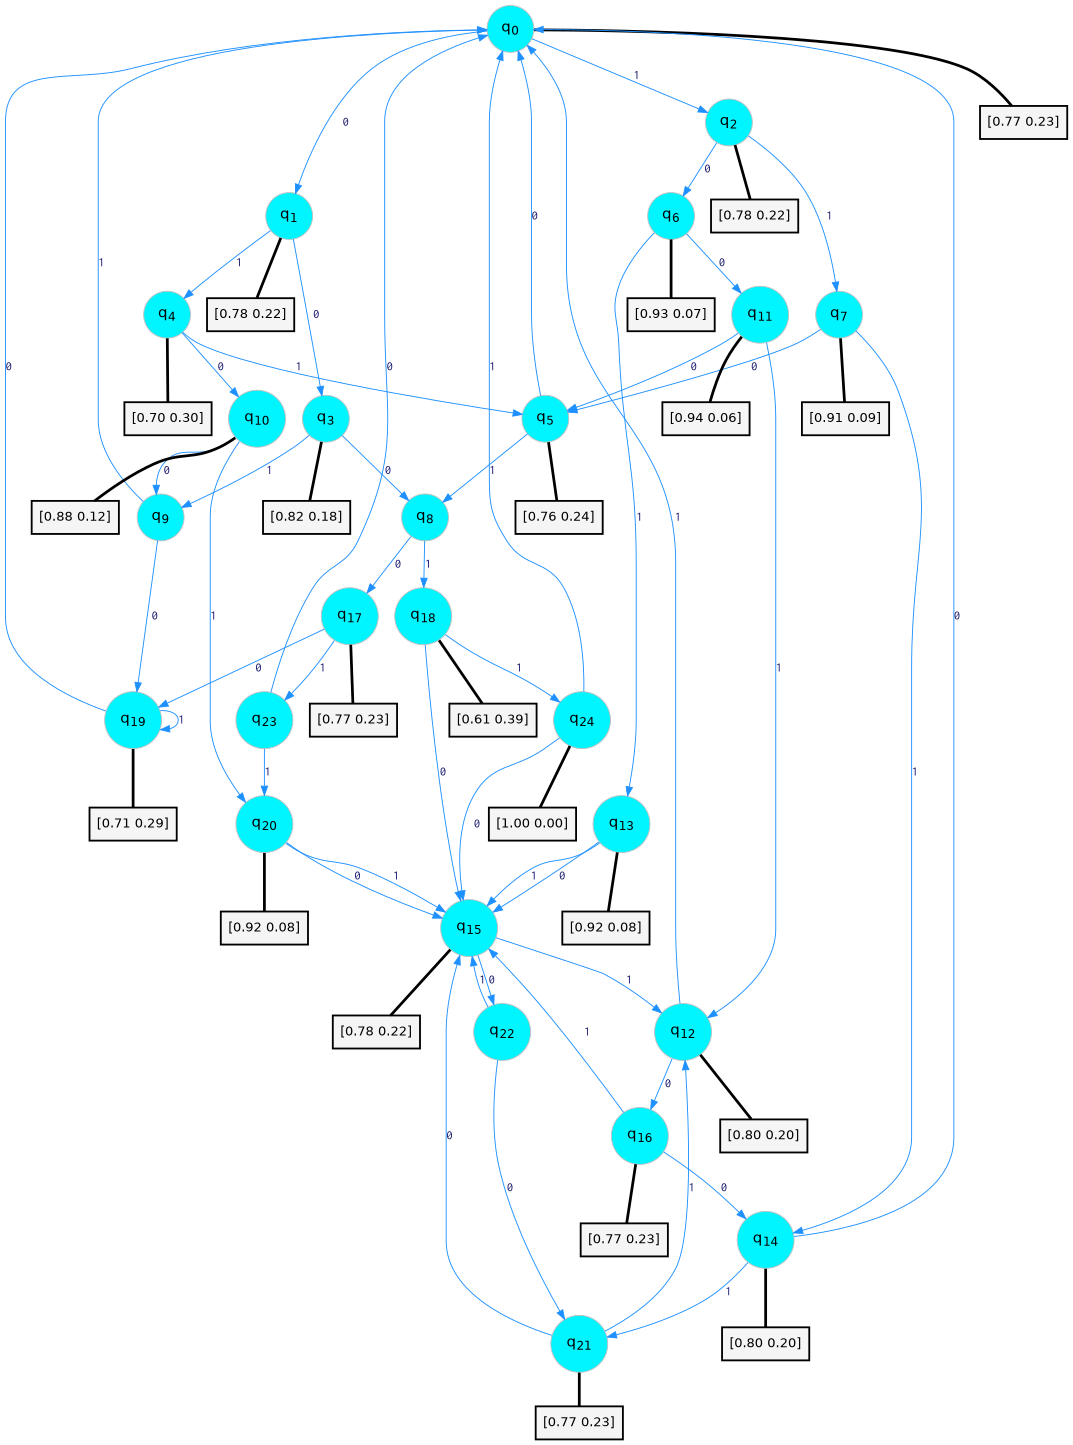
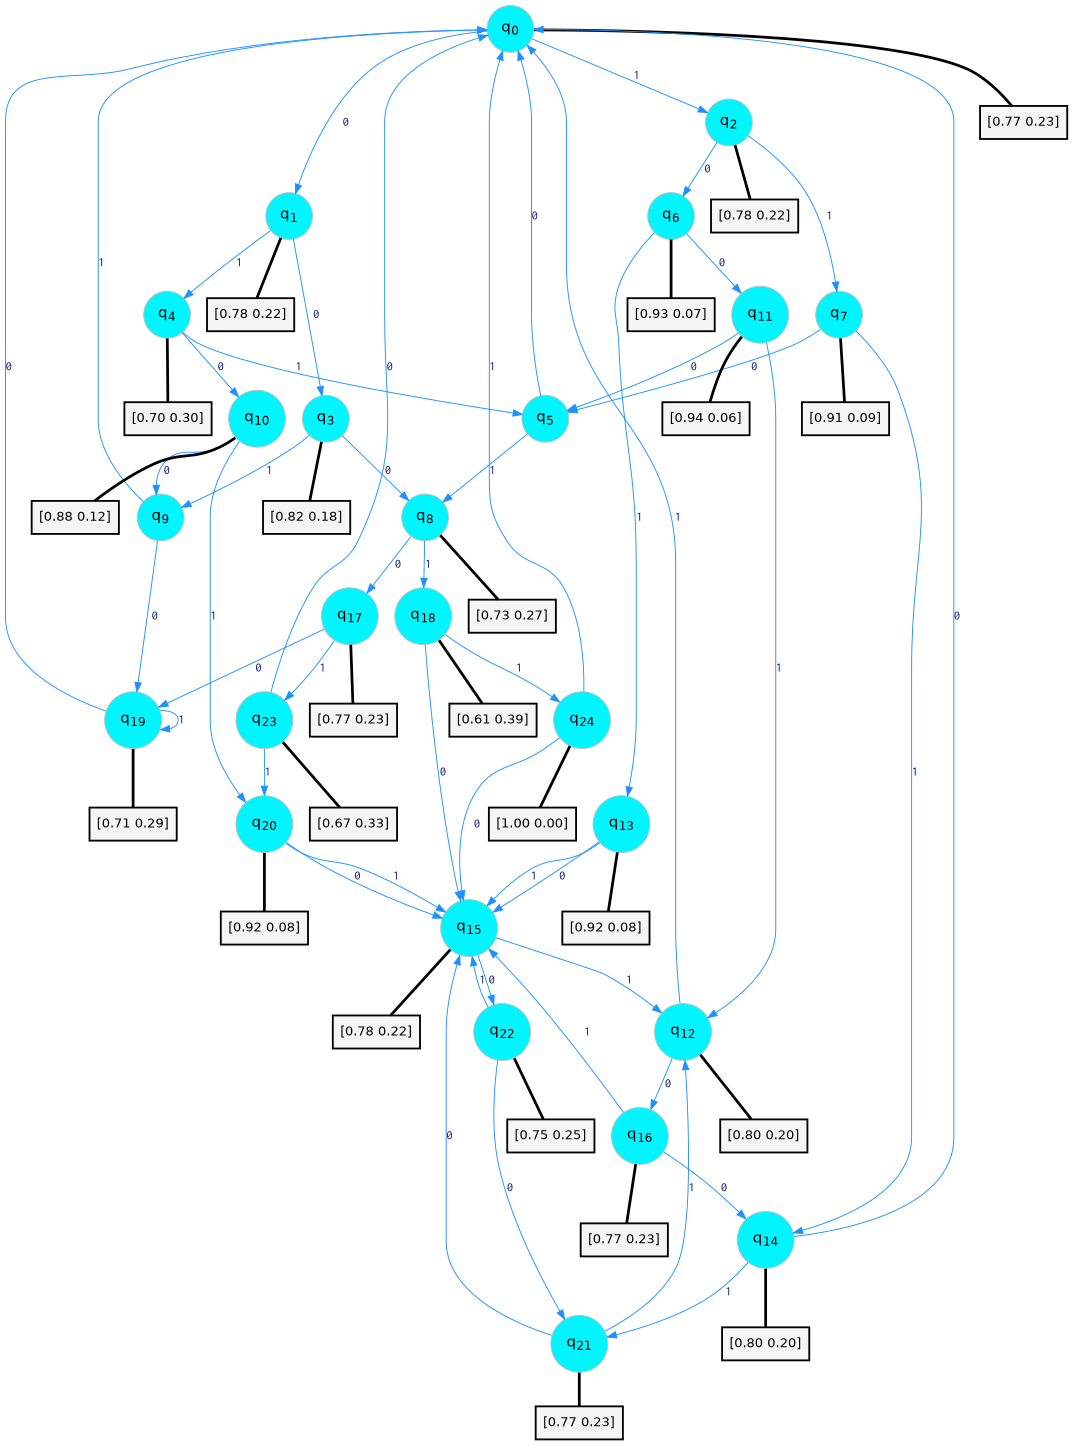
node "[0.76 0.24]": removed
node "[0.73 0.27]": added
node "[0.67 0.33]": added
node "[0.75 0.25]": added
